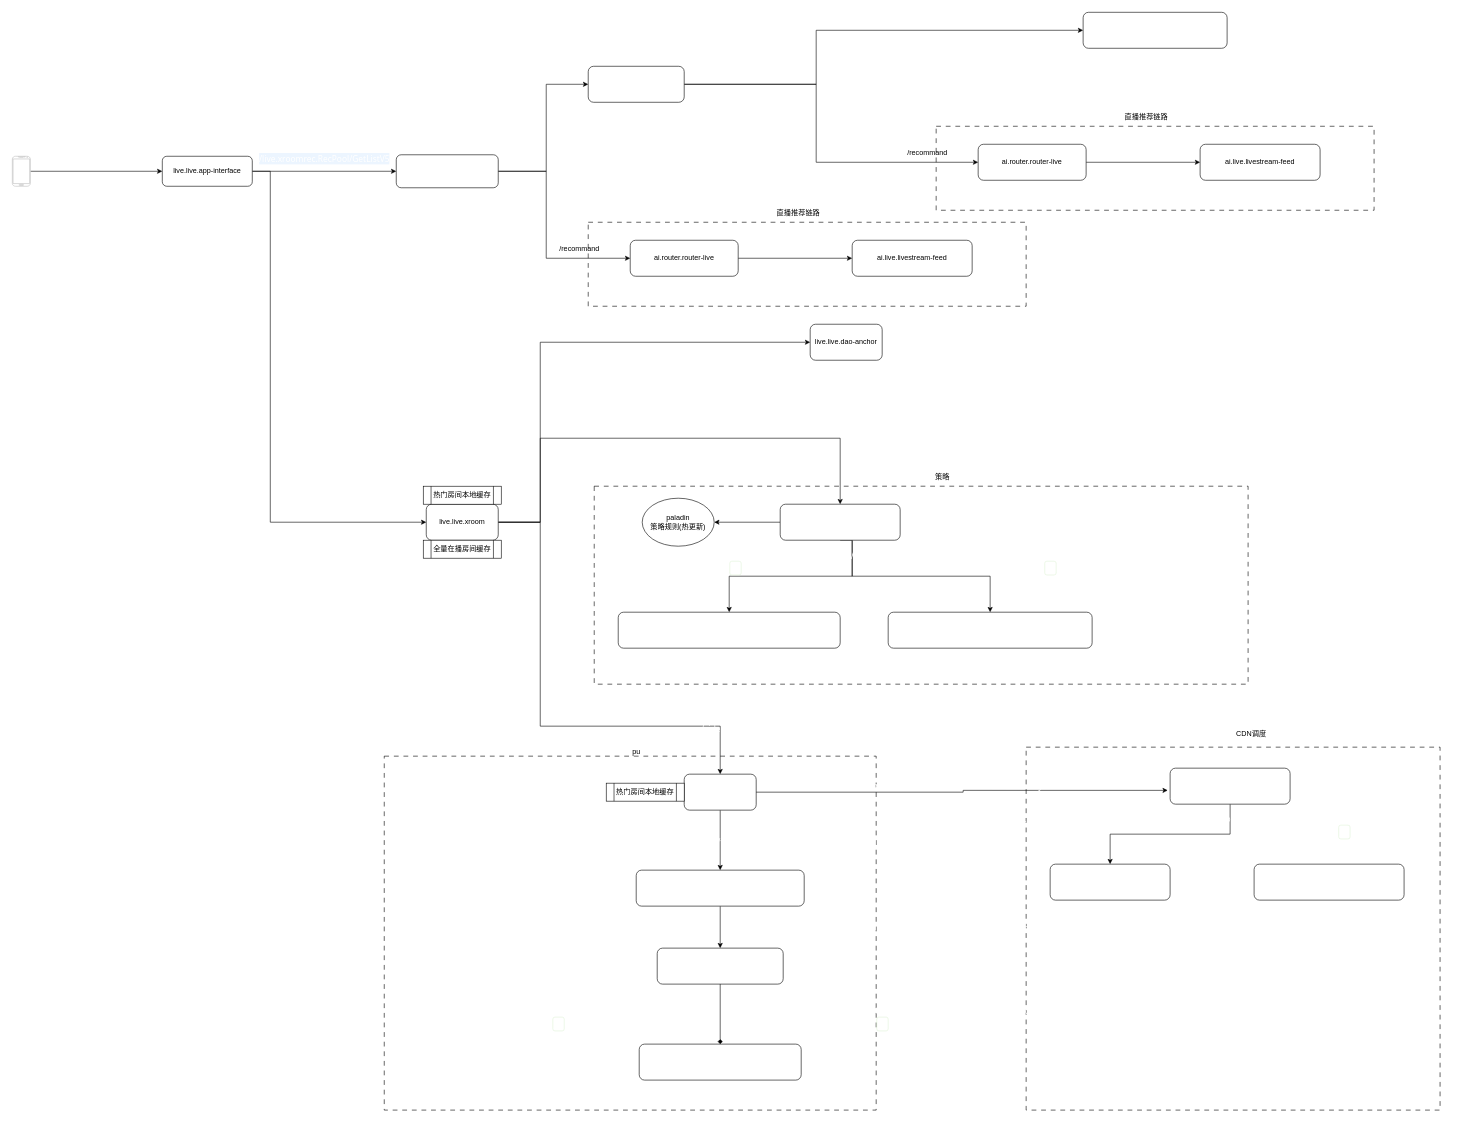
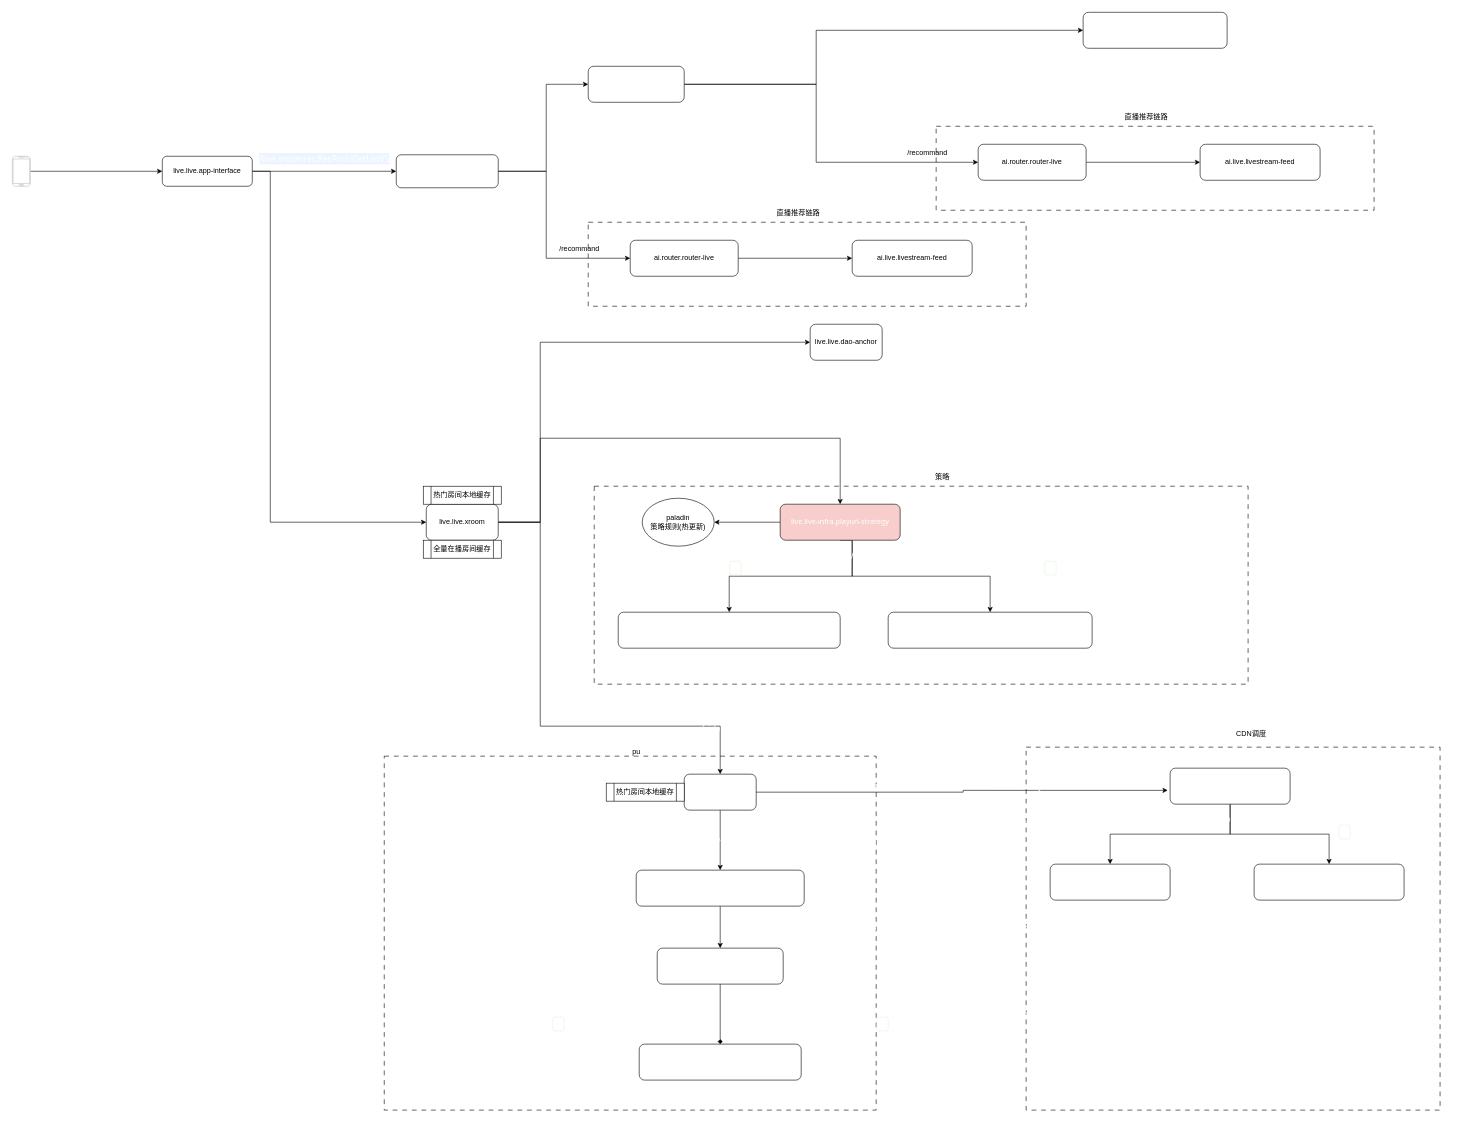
node "live.live-infra.playurl-strategy": fillcolor #ffffff -> #f8cecc
edge "infra.mg.playurl-v3" -> "video.live-cdn.bvccdn-ban-streamcenter": added
